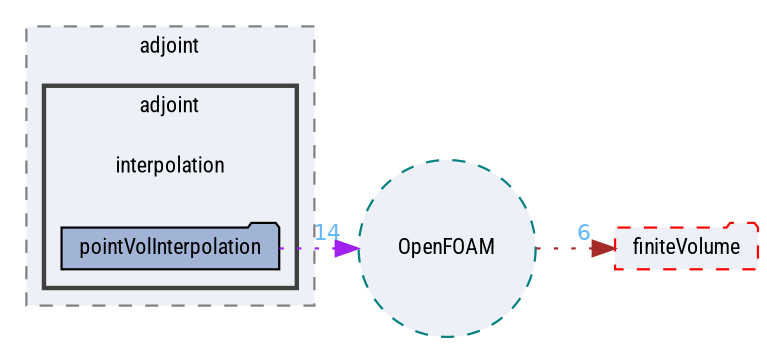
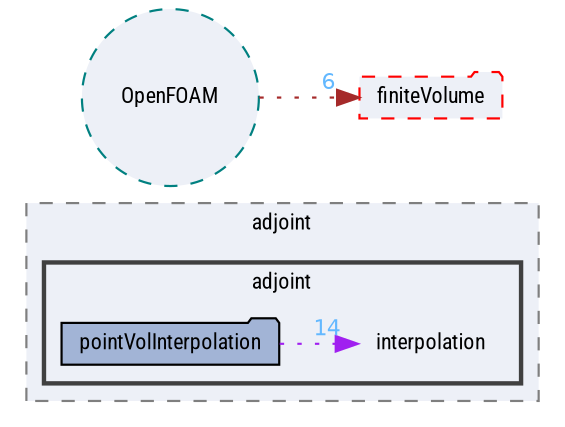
edge "pointVolInterpolation" -> "OpenFOAM": now "pointVolInterpolation" -> "interpolation"
